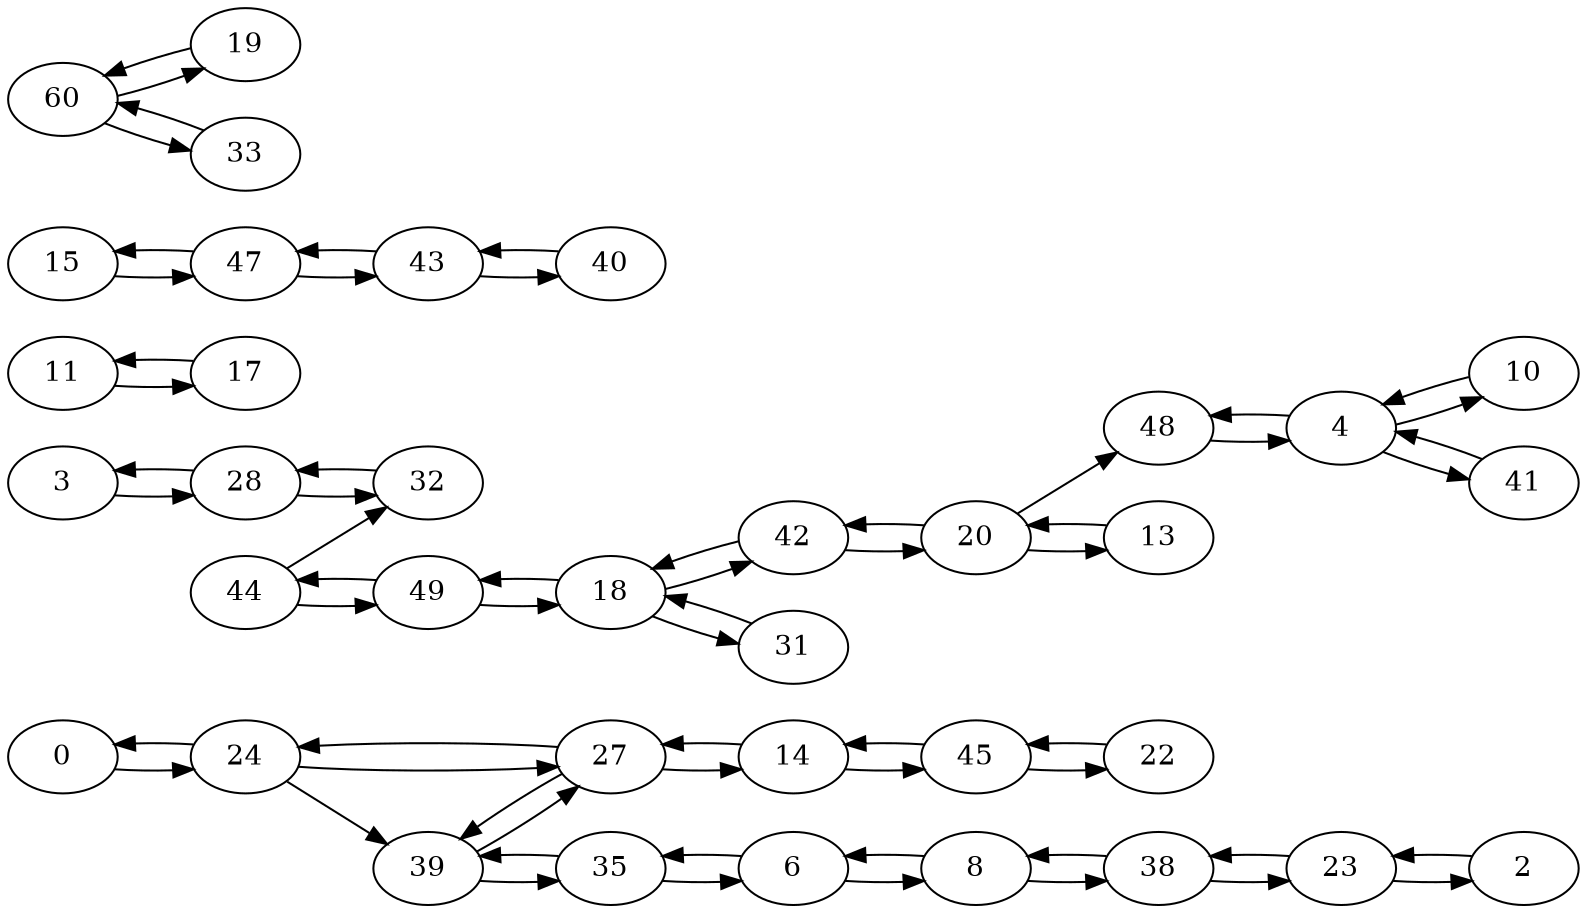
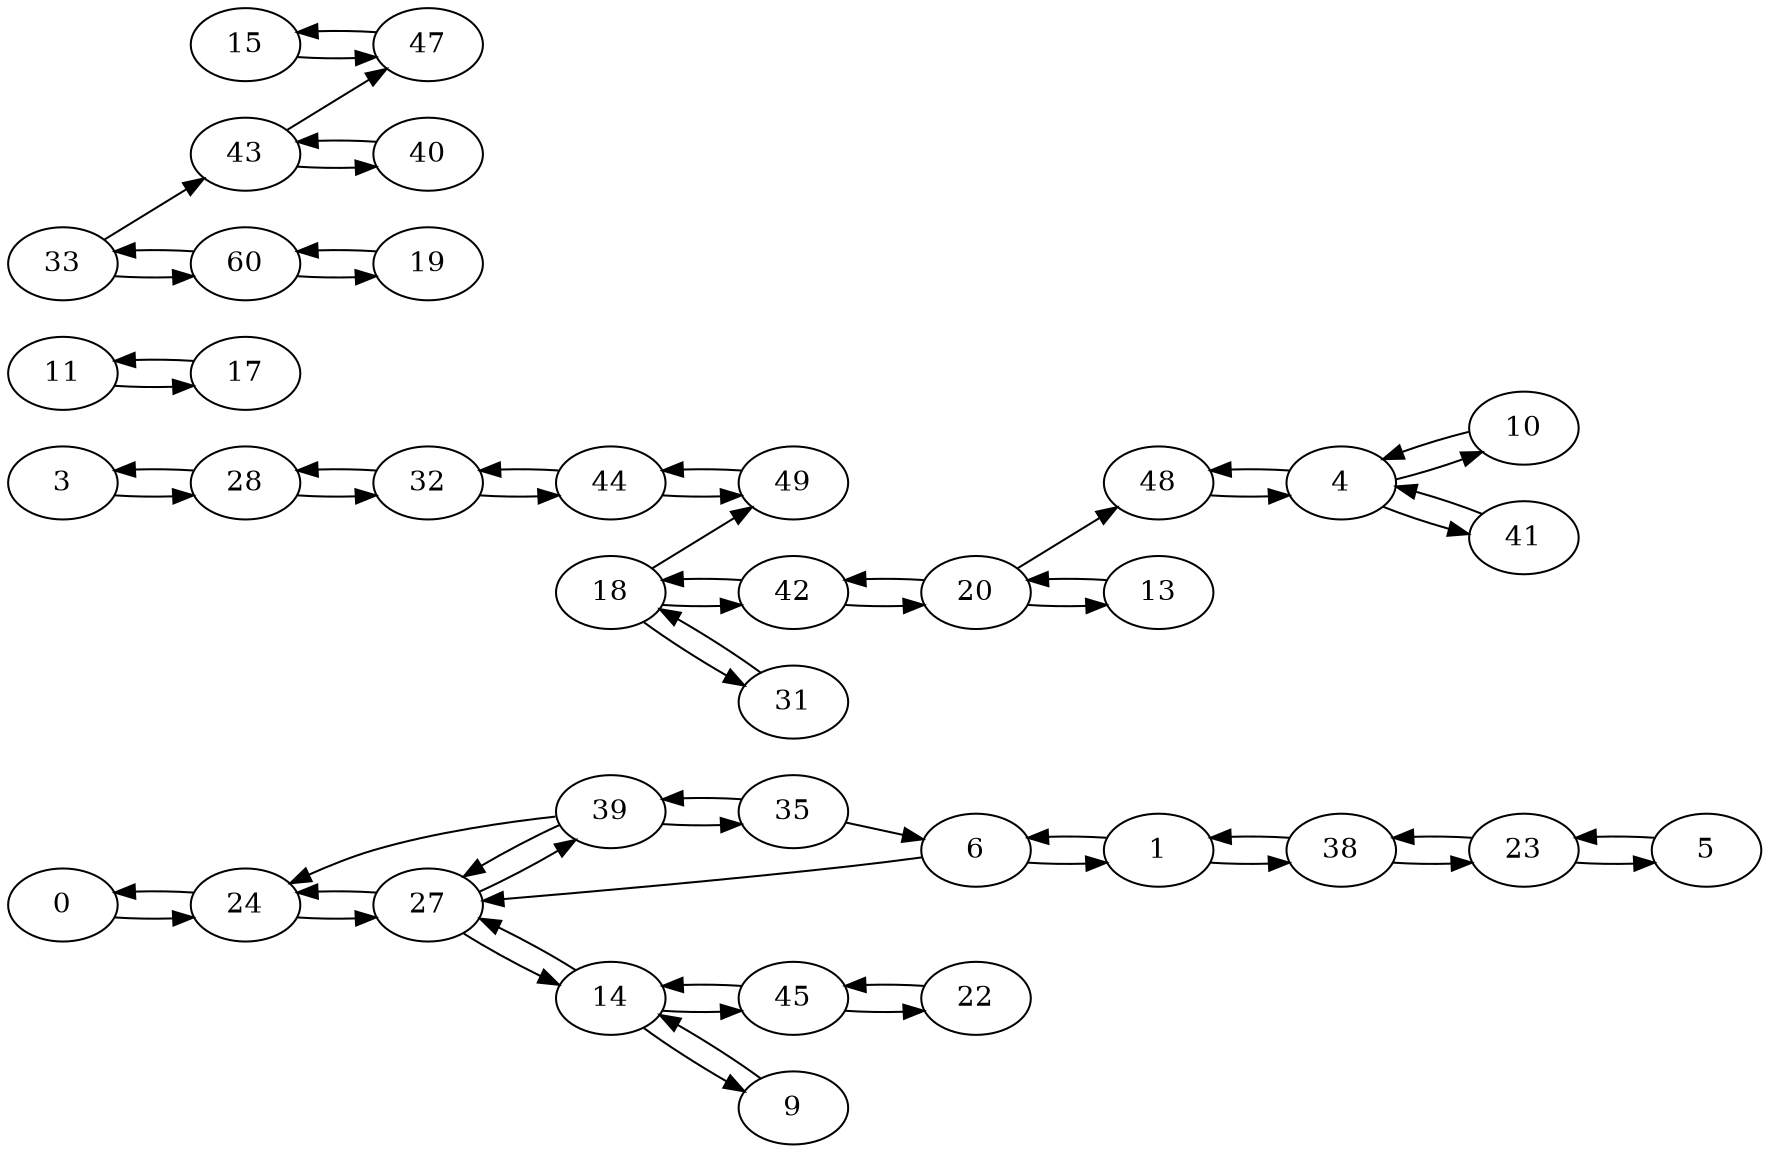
edge "47" -> "43": now "33" -> "43"
edge "32" -> "44": added
edge "49" -> "18": removed
edge "24" -> "39": reversed
edge "6" -> "35": now "6" -> "27"
node "8": label "8" -> "1"
node "2": label "2" -> "5"
node "9": added
